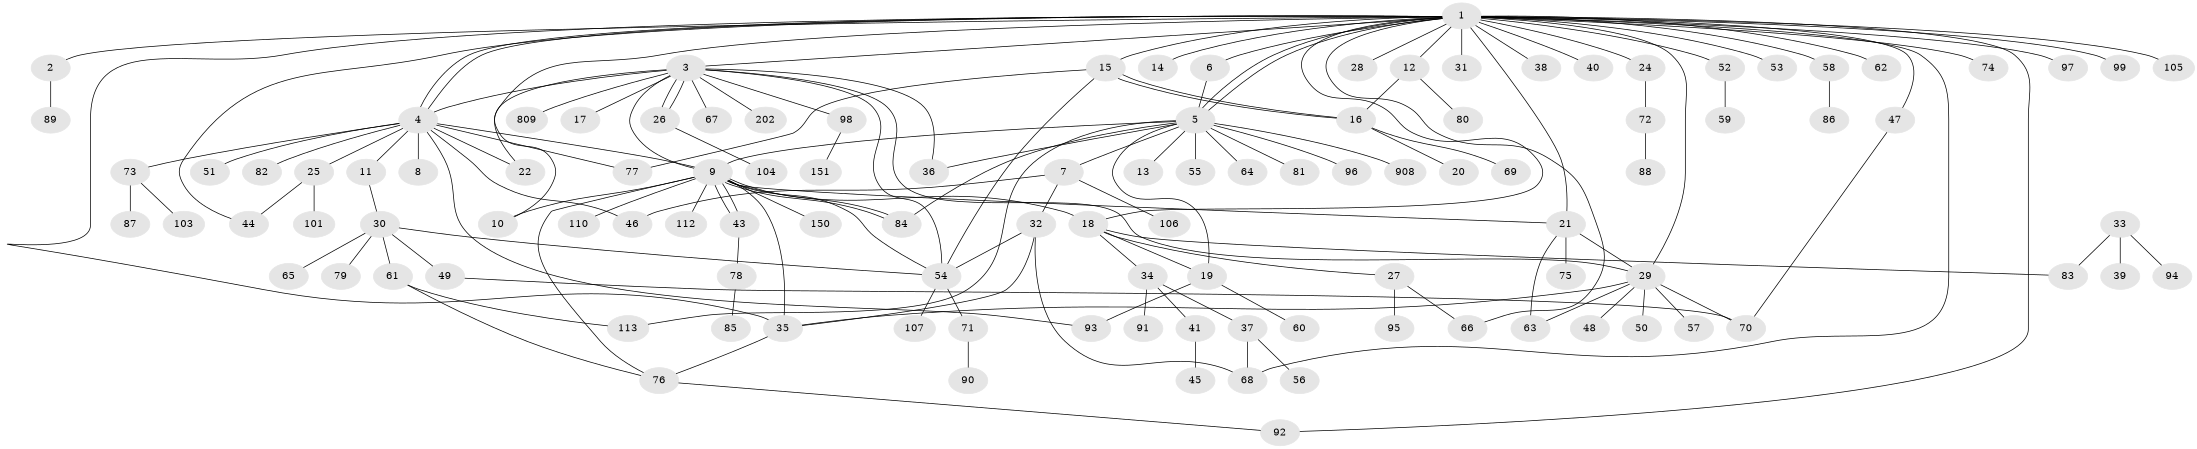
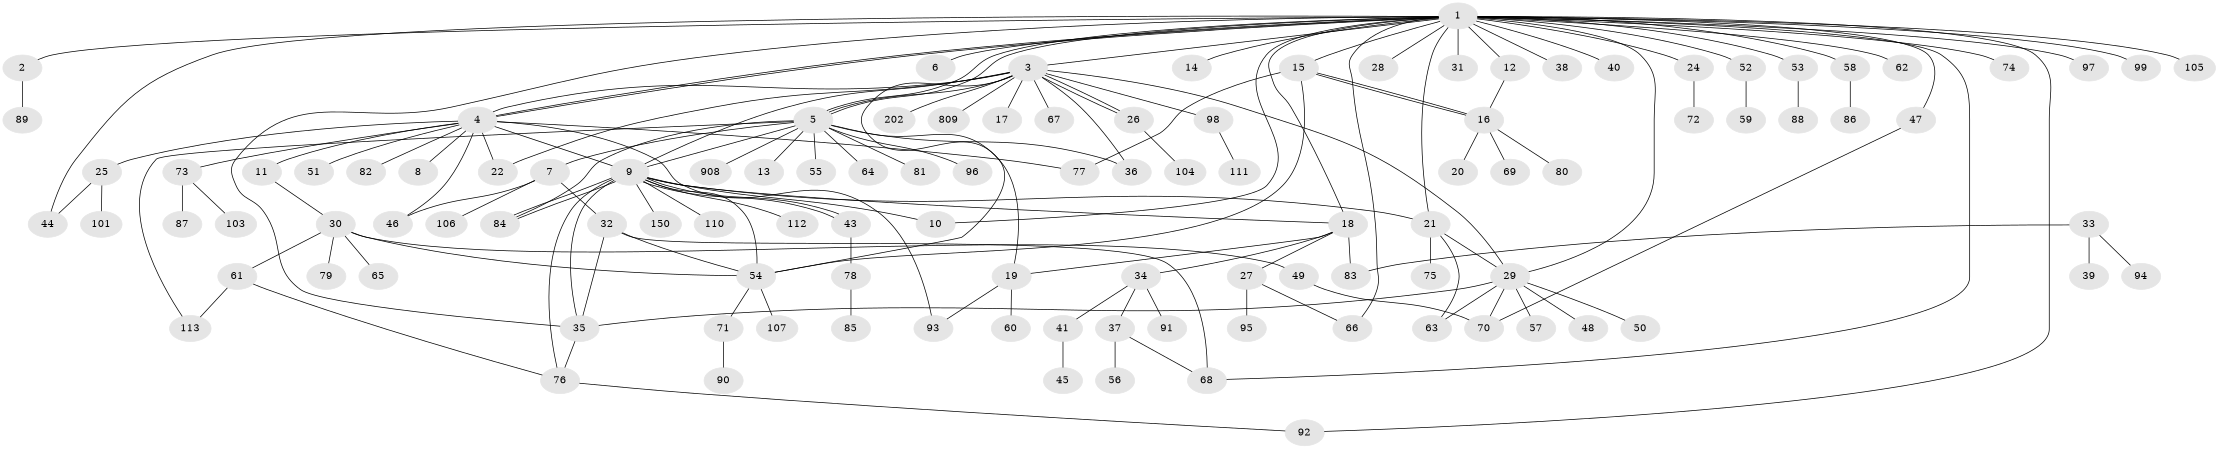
edge "6" -- "5": now "3" -- "5"
edge "12" -- "80": now "16" -- "80"
edge "72" -- "88": now "53" -- "88"
node "151": label "151" -> "111"
